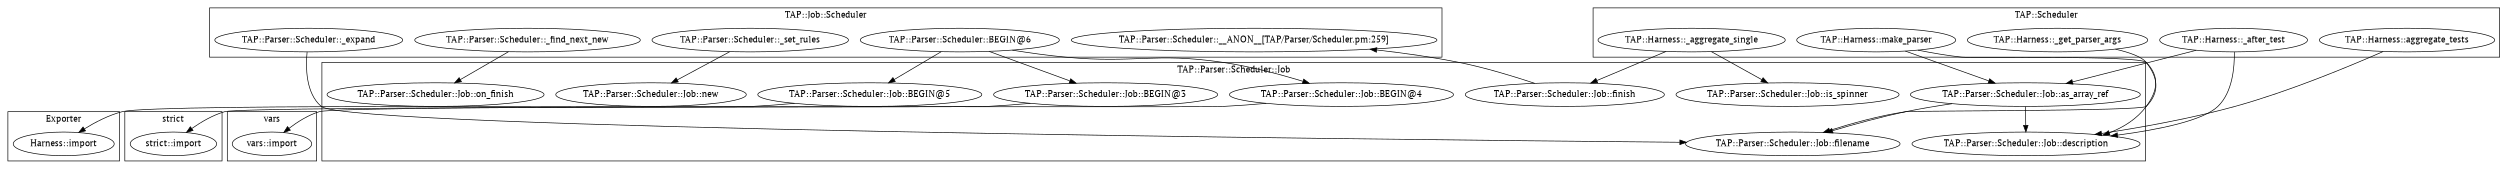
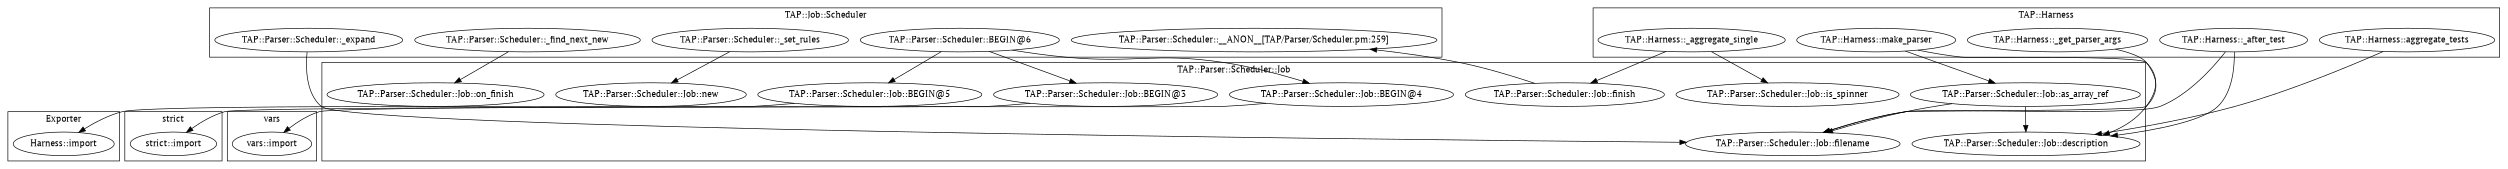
cluster "TAP::Scheduler": label "TAP::Scheduler" -> "TAP::Harness"
edge "TAP::Harness::_after_test" -> "TAP::Parser::Scheduler::Job::as_array_ref": now "TAP::Harness::_after_test" -> "TAP::Parser::Scheduler::Job::filename"
